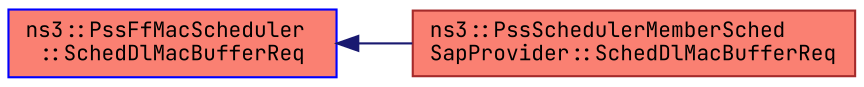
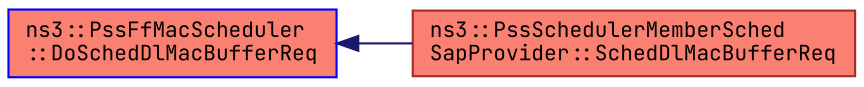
node "ns3::PssFfMacScheduler ::SchedDlMacBufferReq": label "ns3::PssFfMacScheduler ::SchedDlMacBufferReq" -> "ns3::PssFfMacScheduler ::DoSchedDlMacBufferReq"
